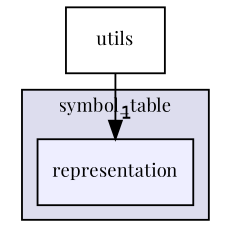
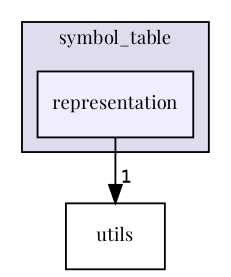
edge "utils" -> "representation": reversed
